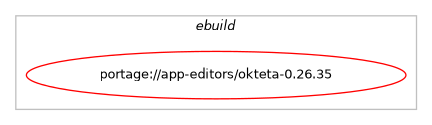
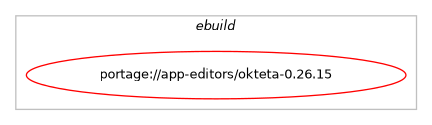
node "portage://app-editors/okteta-0.26.35": label "portage://app-editors/okteta-0.26.35" -> "portage://app-editors/okteta-0.26.15"
